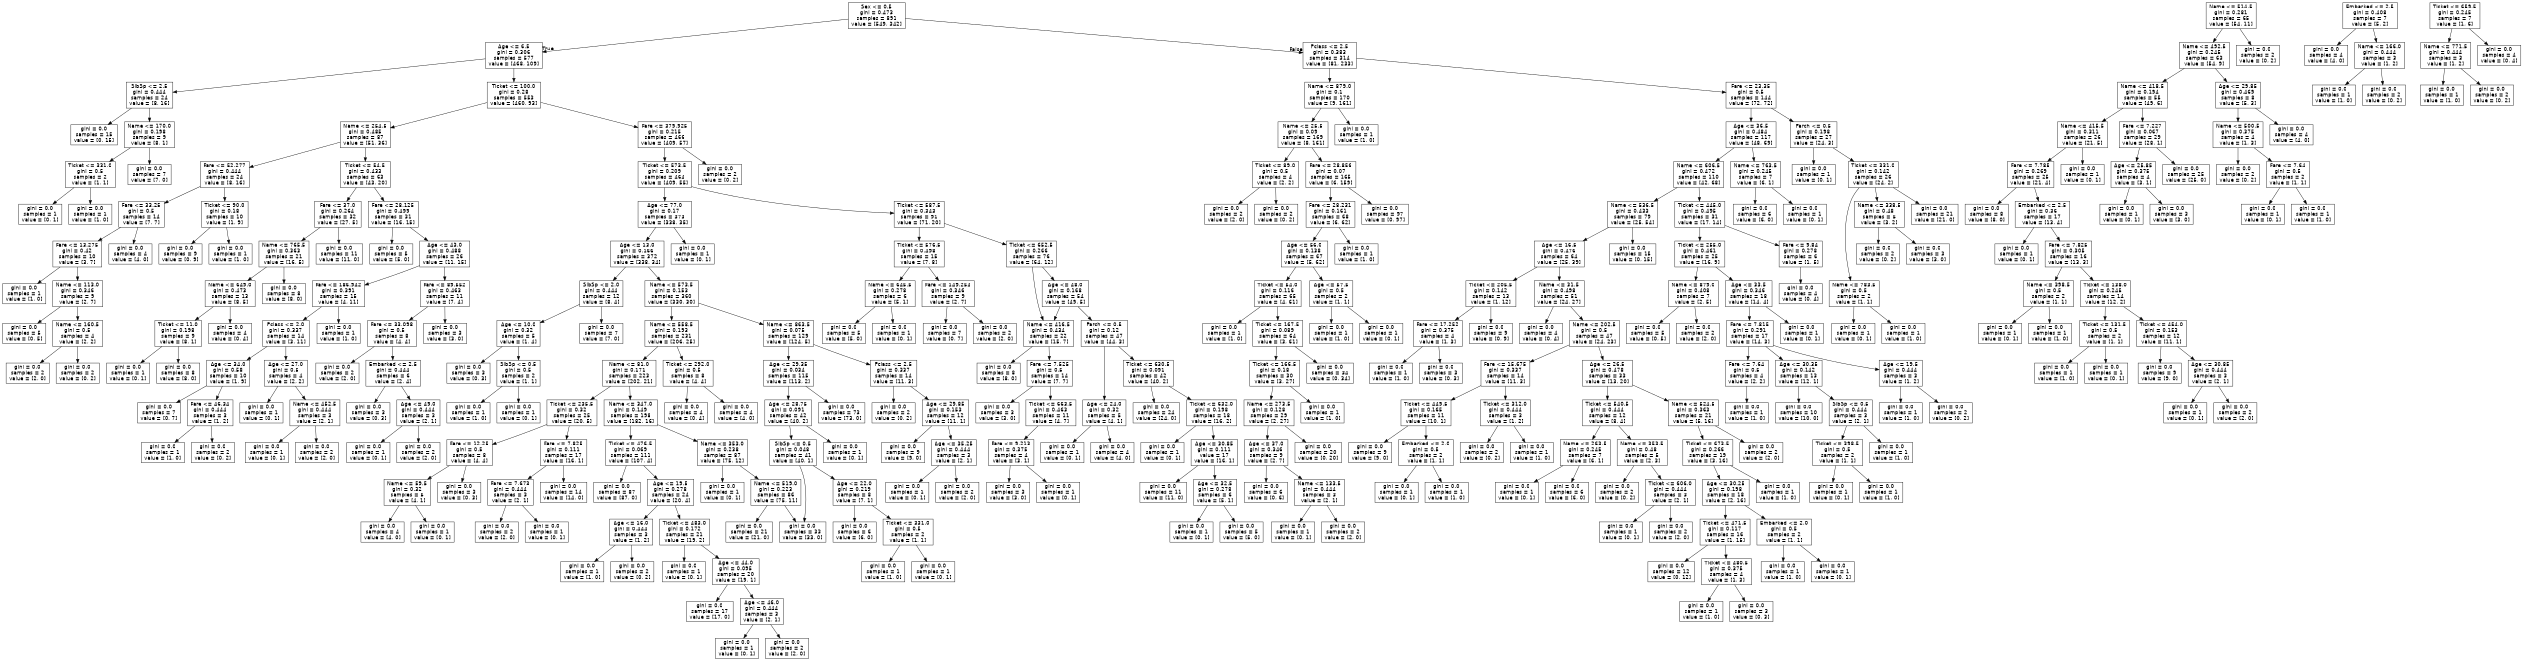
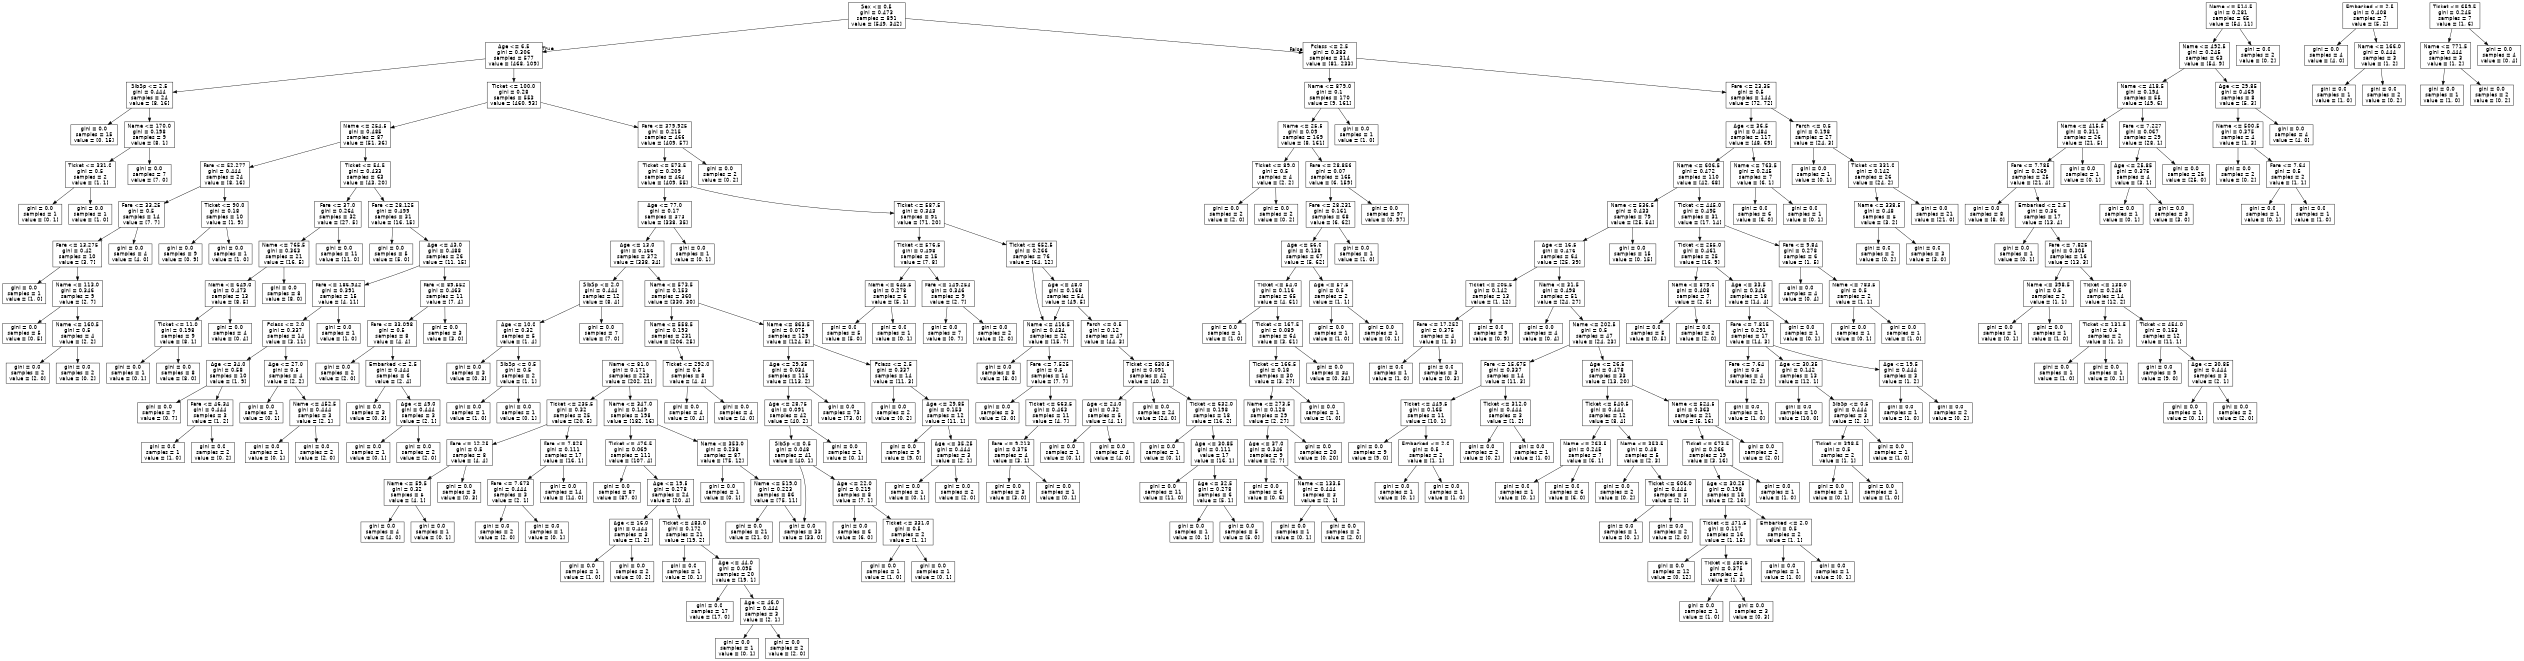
edge "Ticket <= 331.0 gini = 0.142 samples = 26 value = [24, 2]" -> "Name <= 783.5 gini = 0.5 samples = 2 value = [1, 1]": now "Fare <= 9.84 gini = 0.278 samples = 6 value = [1, 5]" -> "Name <= 783.5 gini = 0.5 samples = 2 value = [1, 1]"
edge "Name <= 558.5 gini = 0.193 samples = 231 value = [206, 25]" -> "Name <= 81.0 gini = 0.171 samples = 223 value = [202, 21]": removed
edge "Parch <= 0.5 gini = 0.12 samples = 47 value = [44, 3]" -> "Age <= 24.0 gini = 0.32 samples = 5 value = [4, 1]": now "Ticket <= 630.5 gini = 0.091 samples = 42 value = [40, 2]" -> "Age <= 24.0 gini = 0.32 samples = 5 value = [4, 1]"
